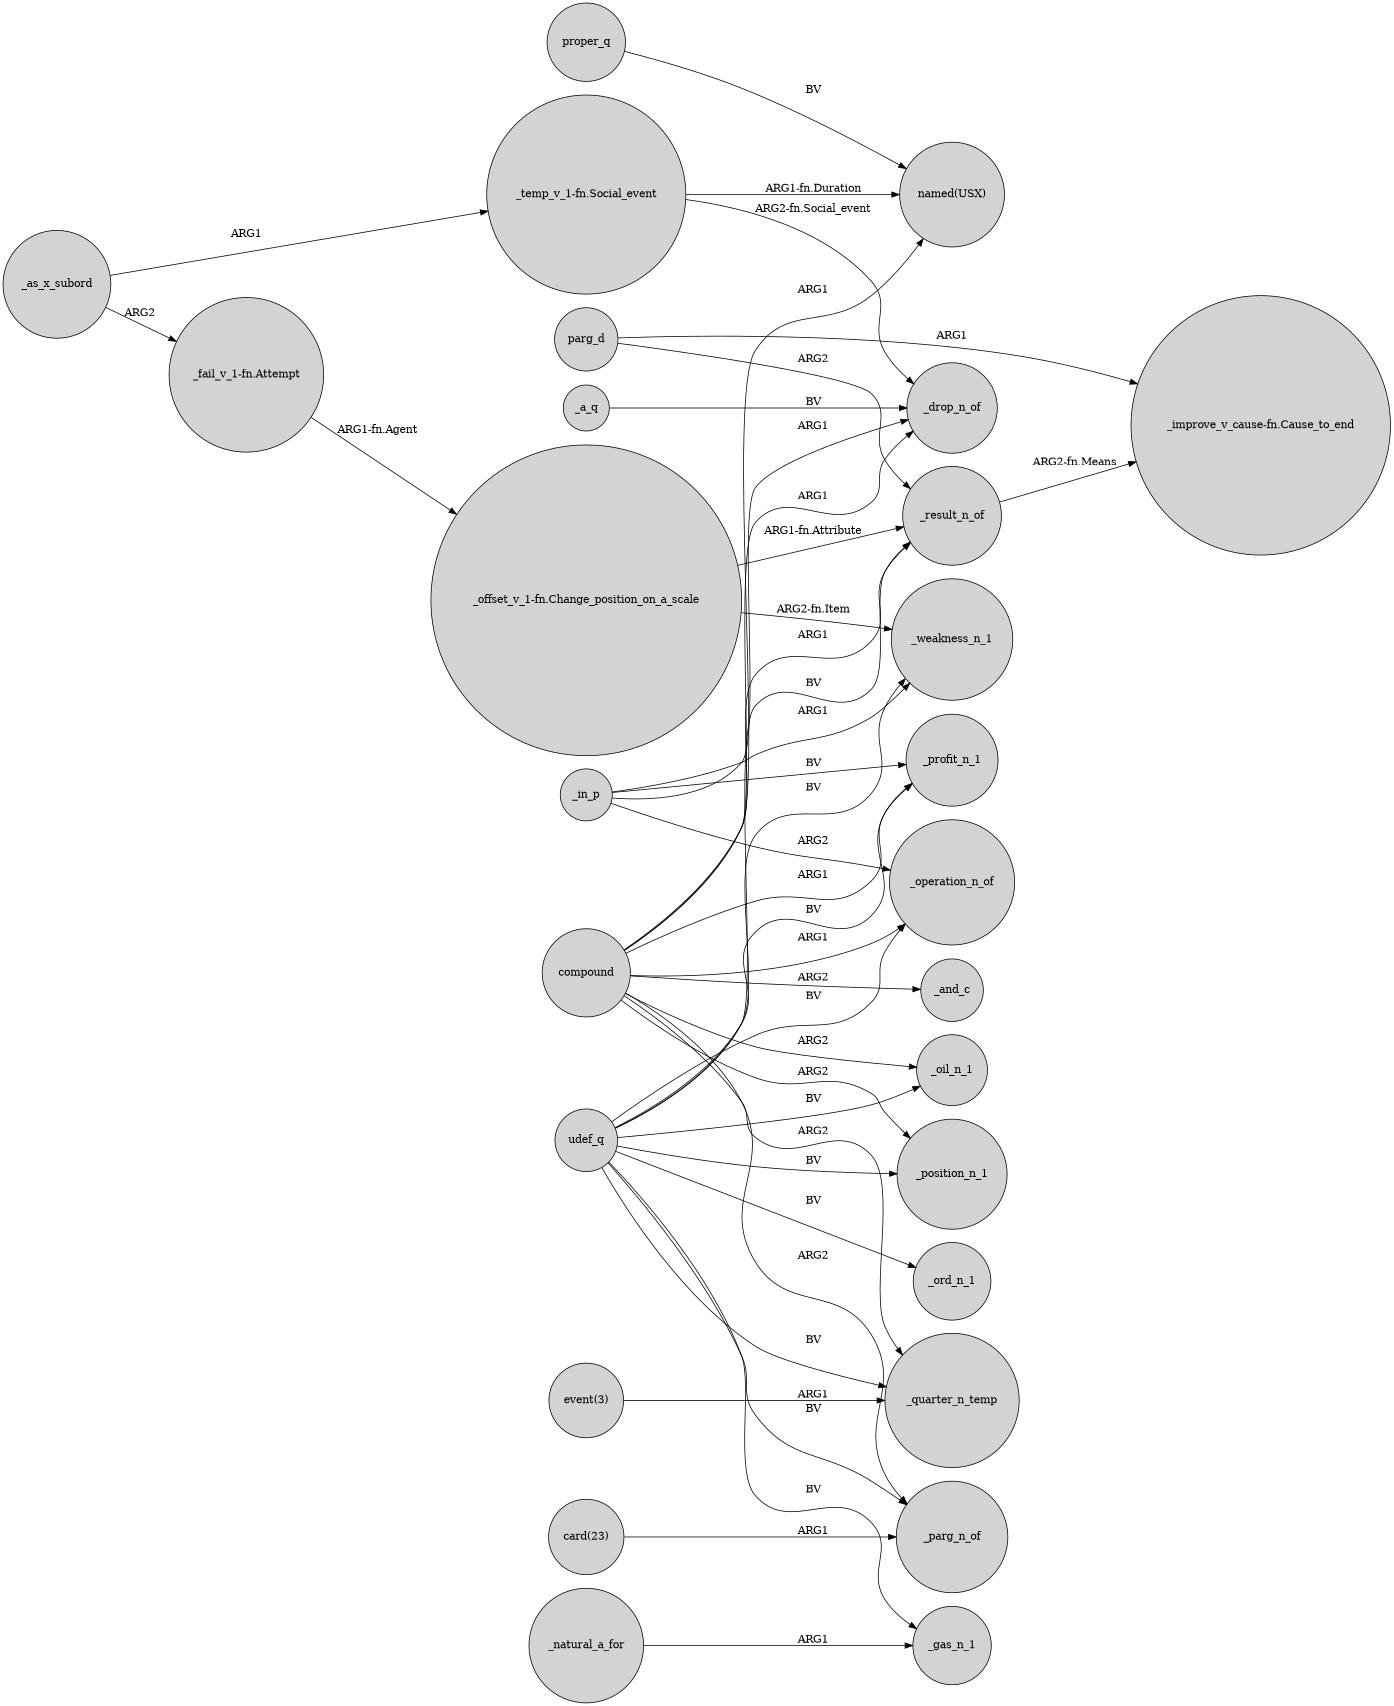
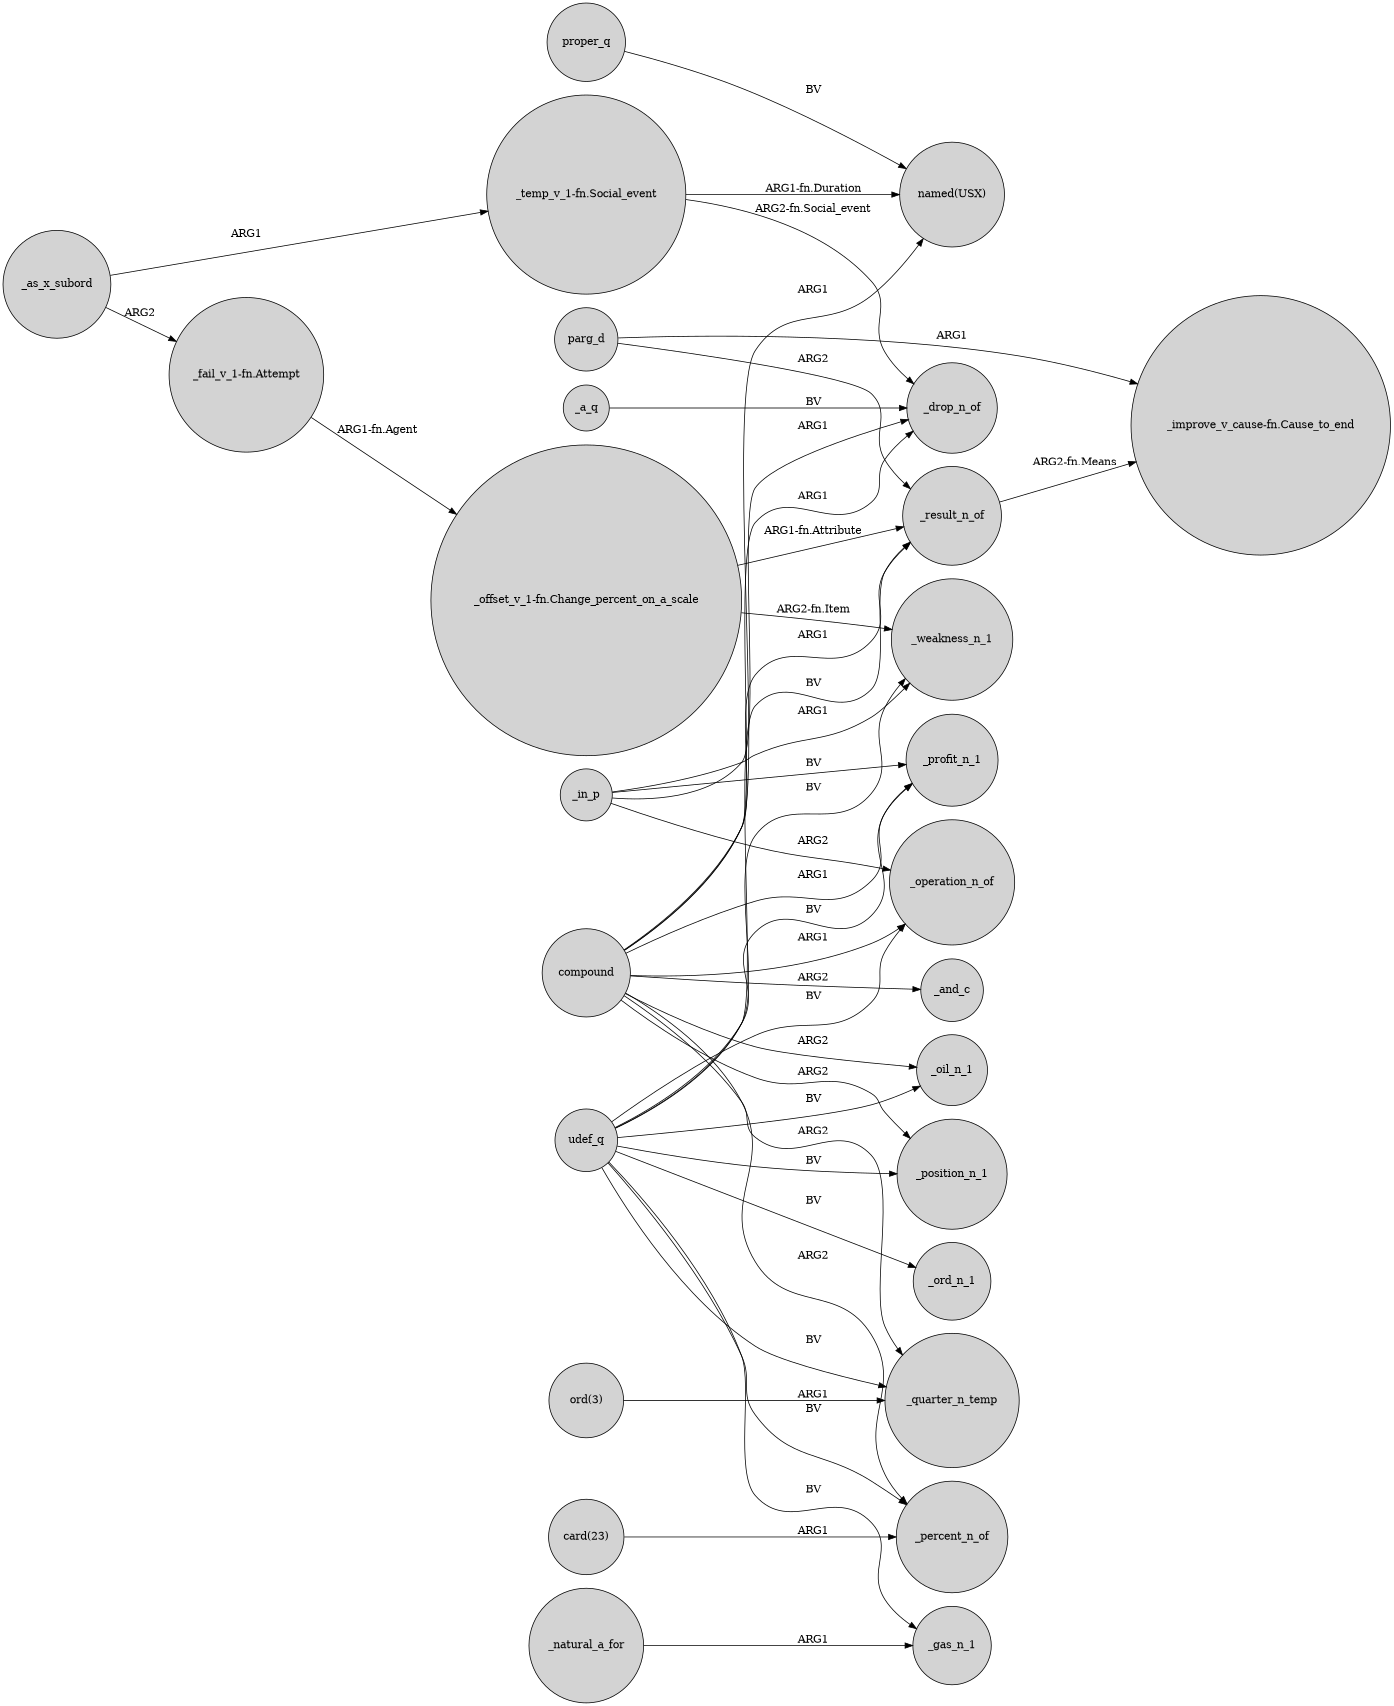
node "_offset_v_1-fn.Change_position_on_a_scale": label "_offset_v_1-fn.Change_position_on_a_scale" -> "_offset_v_1-fn.Change_percent_on_a_scale"
node "event(3)": label "event(3)" -> "ord(3)"
node "_parg_n_of": label "_parg_n_of" -> "_percent_n_of"
